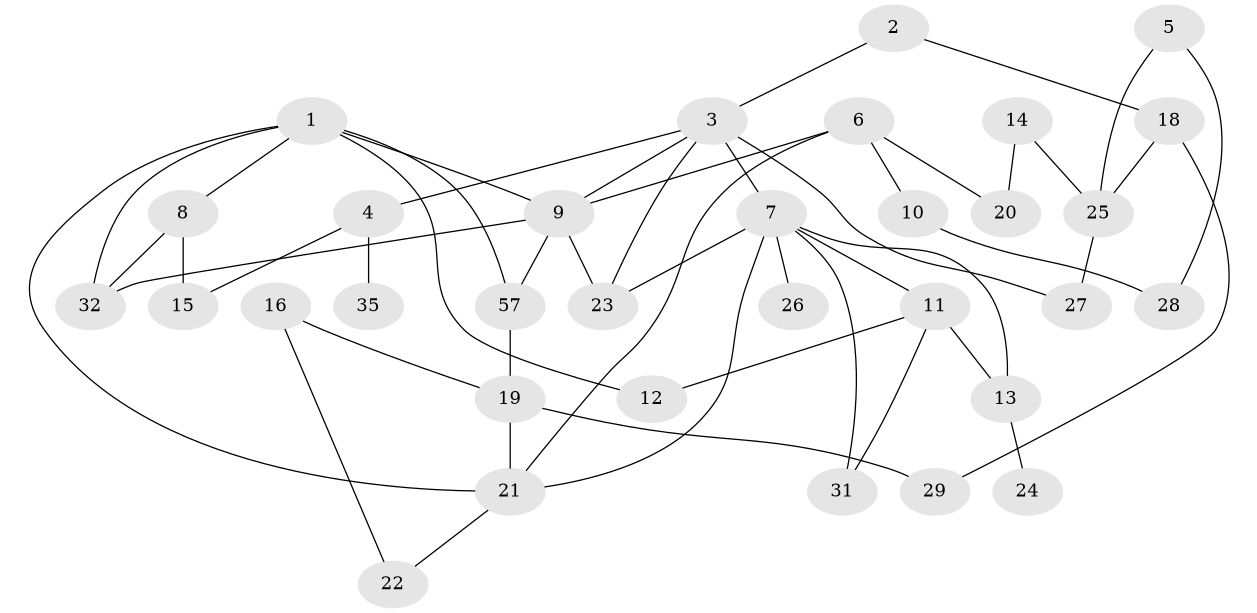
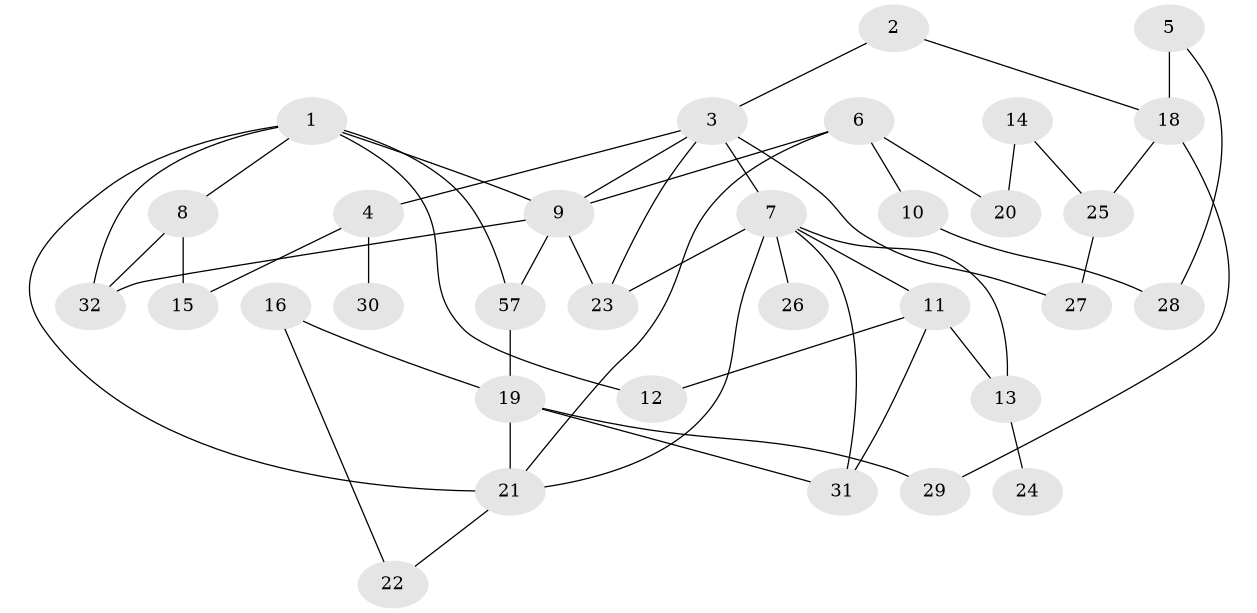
edge "5" -- "25": now "5" -- "18"
node "35": label "35" -> "30"
edge "19" -- "31": added
